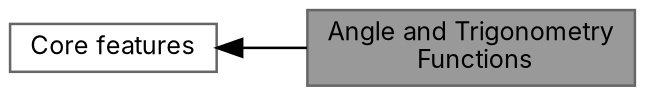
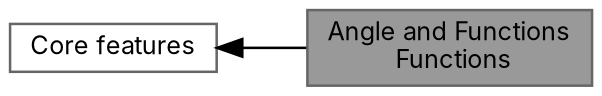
node "Angle and Trigonometry Functions": label "Angle and Trigonometry Functions" -> "Angle and Functions Functions"
